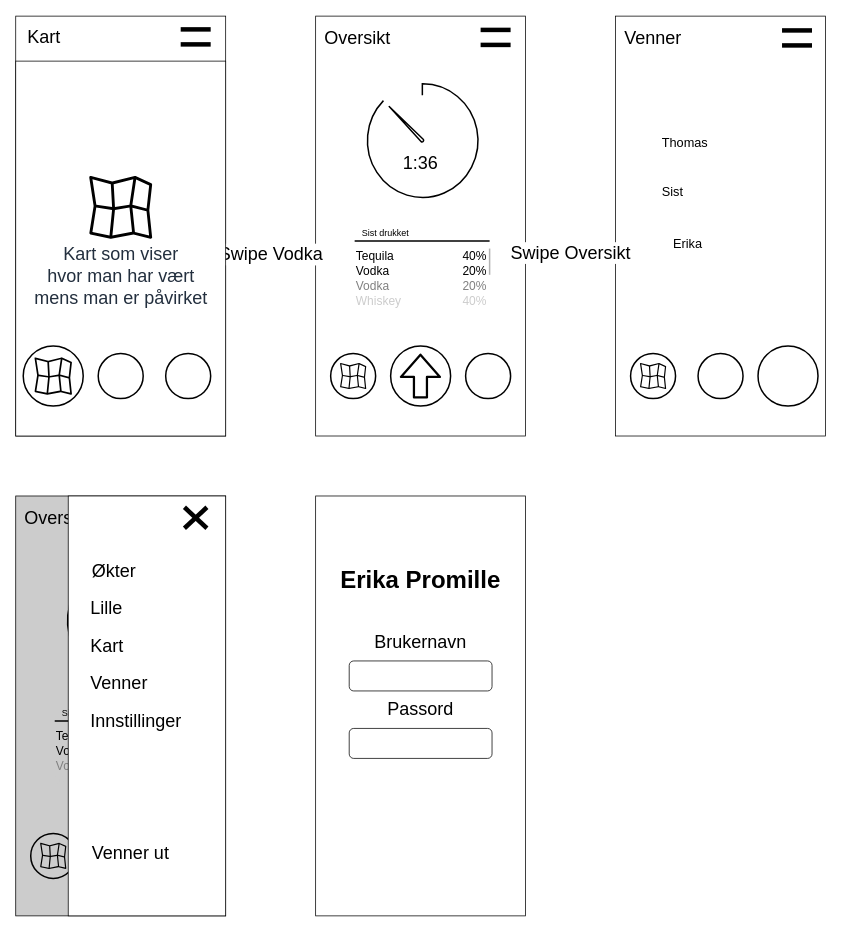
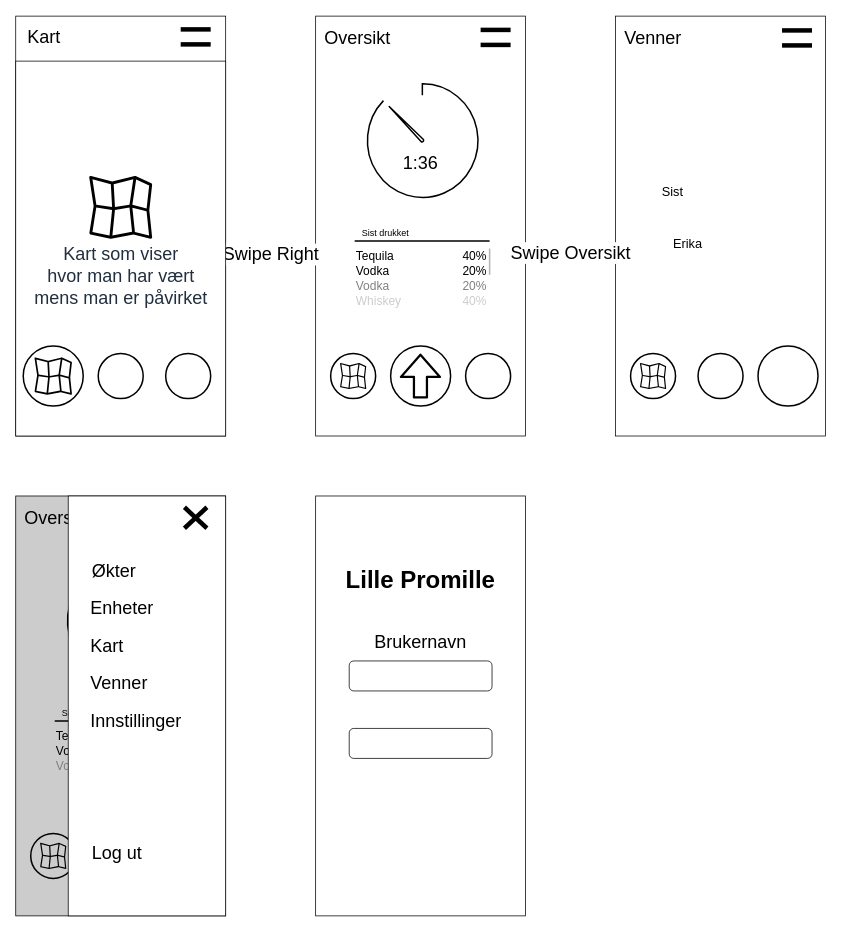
node "Thomas": removed
node "Swipe Vodka": label "Swipe Vodka" -> "Swipe Right"
node "Erika Promille": label "Erika Promille" -> "Lille Promille"
node "Lille": label "Lille" -> "Enheter"
node "Passord": removed
node "Venner ut": label "Venner ut" -> "Log ut"
